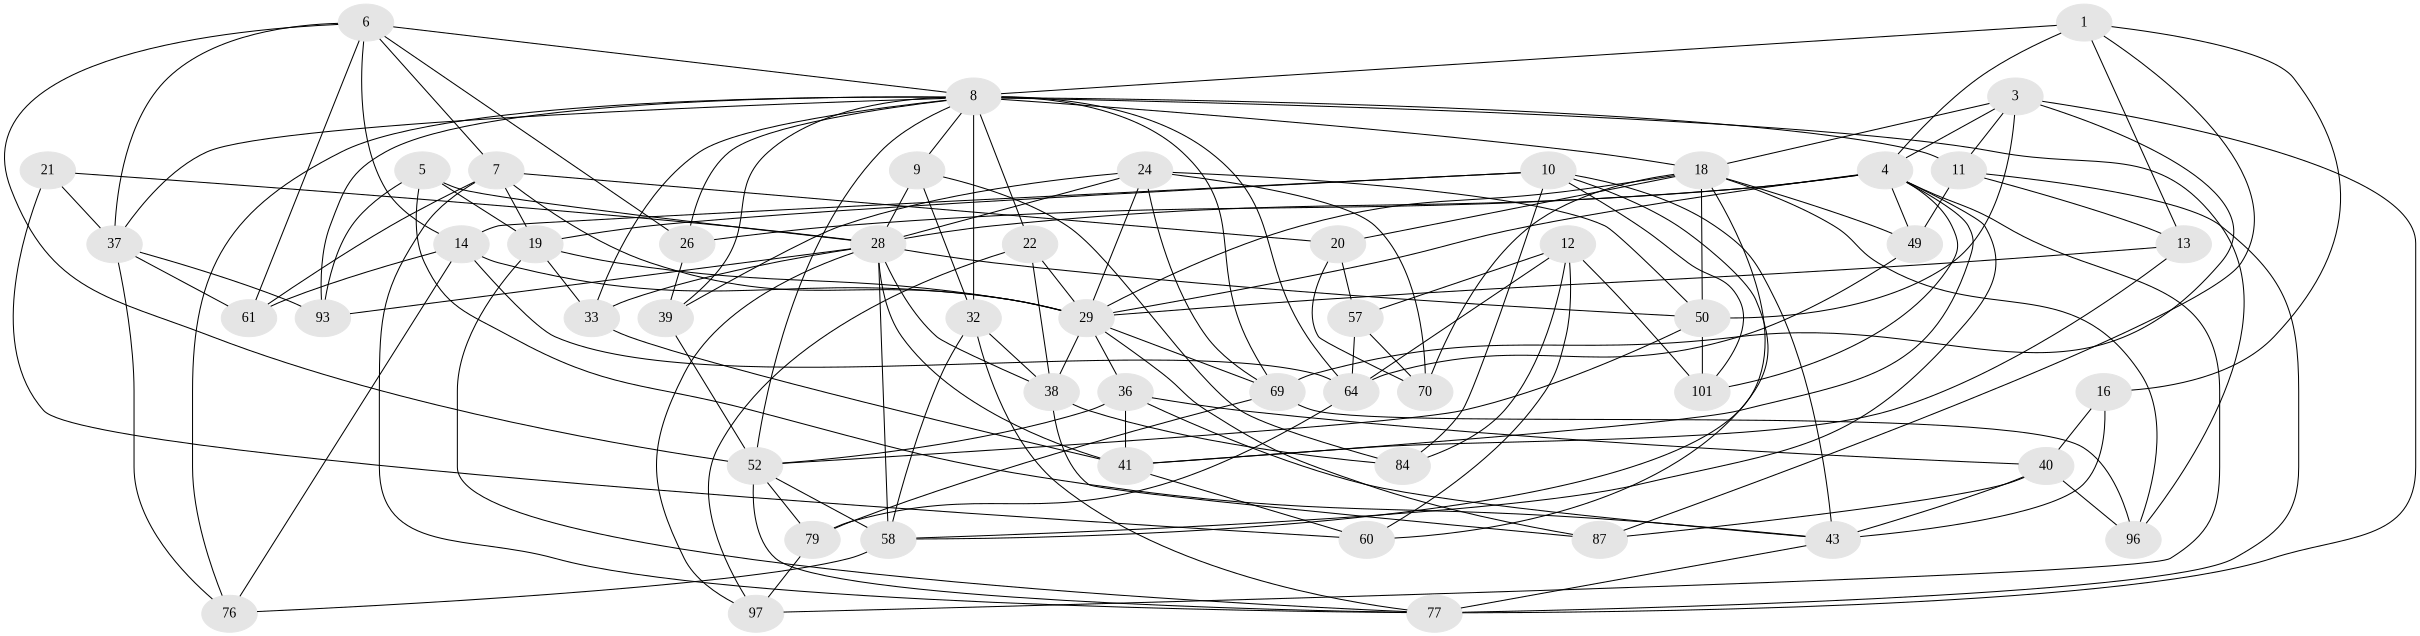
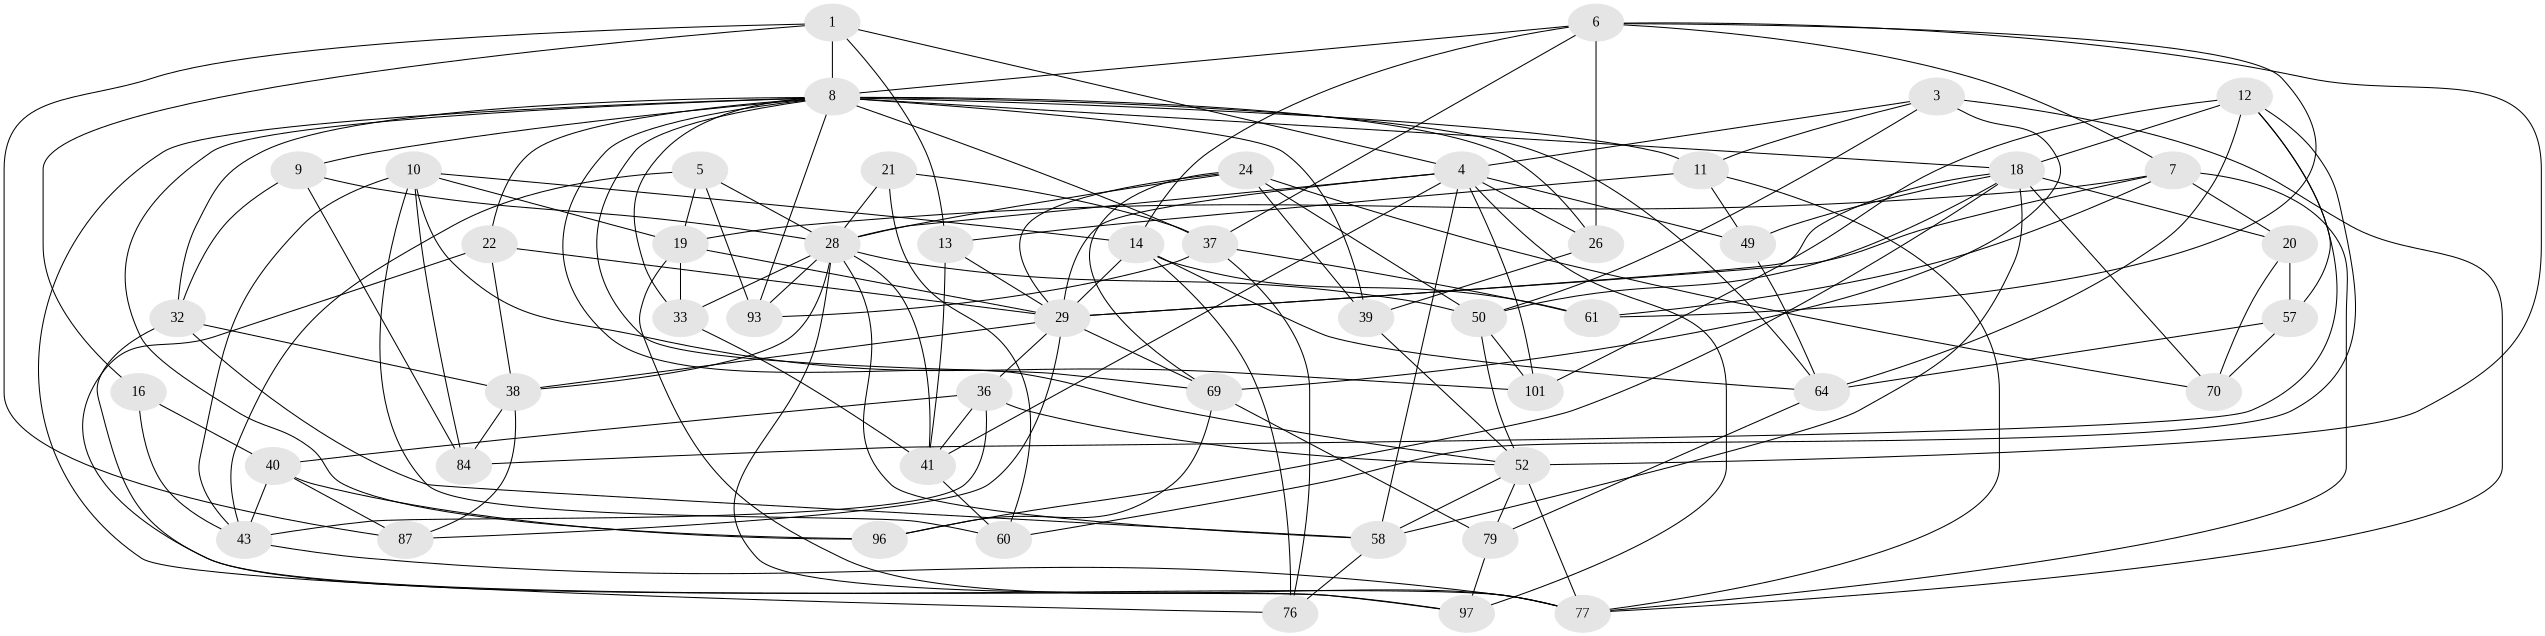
edge "3" -- "18": now "12" -- "18"
